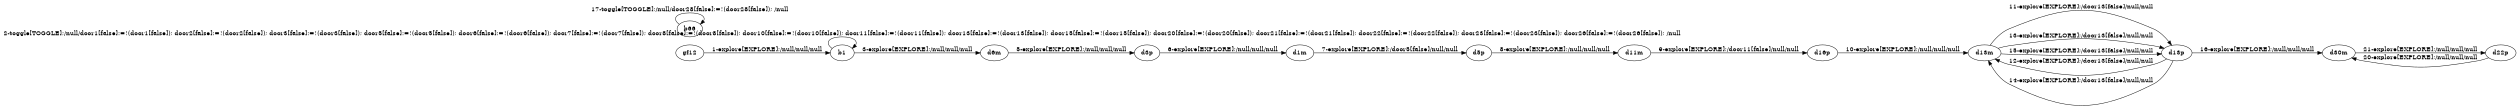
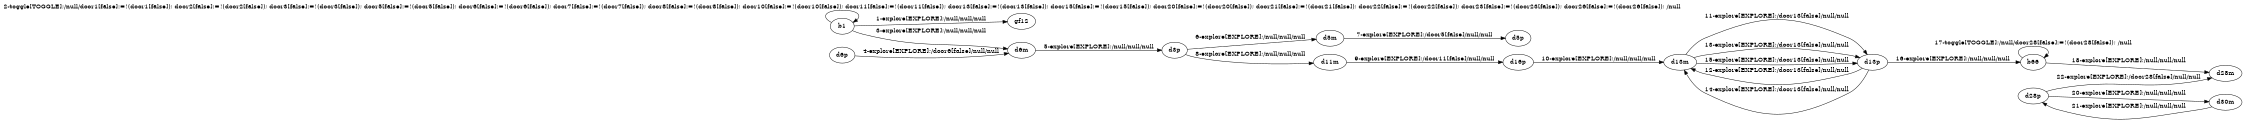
edge "gf12" -> "b1": reversed
node "d1m": label "d1m" -> "d5m"
edge "d5p" -> "d11m": now "d3p" -> "d11m"
edge "d13p" -> "d30m": now "d13p" -> "b66"
node "d22p": label "d22p" -> "d28p"
node "d6p": added
node "d28m": added
